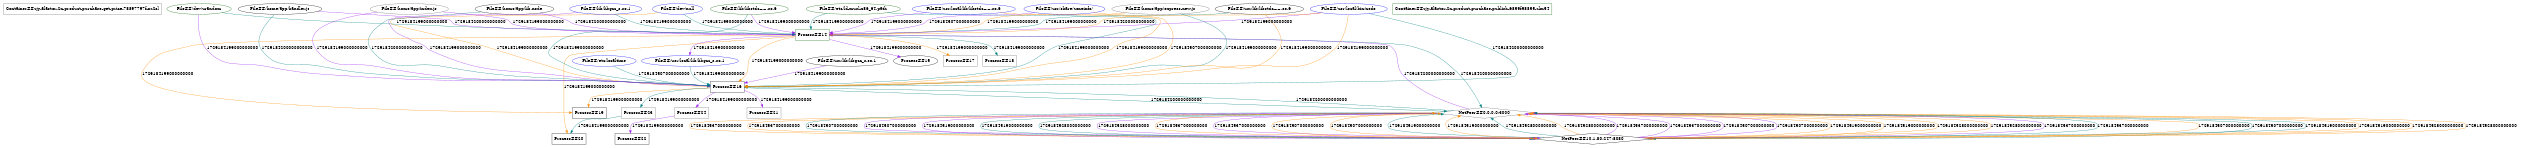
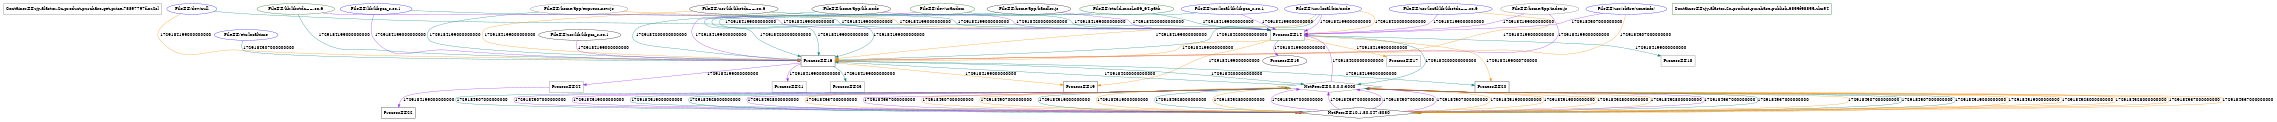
edge "Process##14" -> "File##/usr/local/lib/libgcc_s.so.1": reversed
edge "Process##14" -> "Process##20": label "1729184199000000000" -> "1729184199000700000"
edge "Process##23" -> "Process##20": now "Process##16" -> "Process##20"
